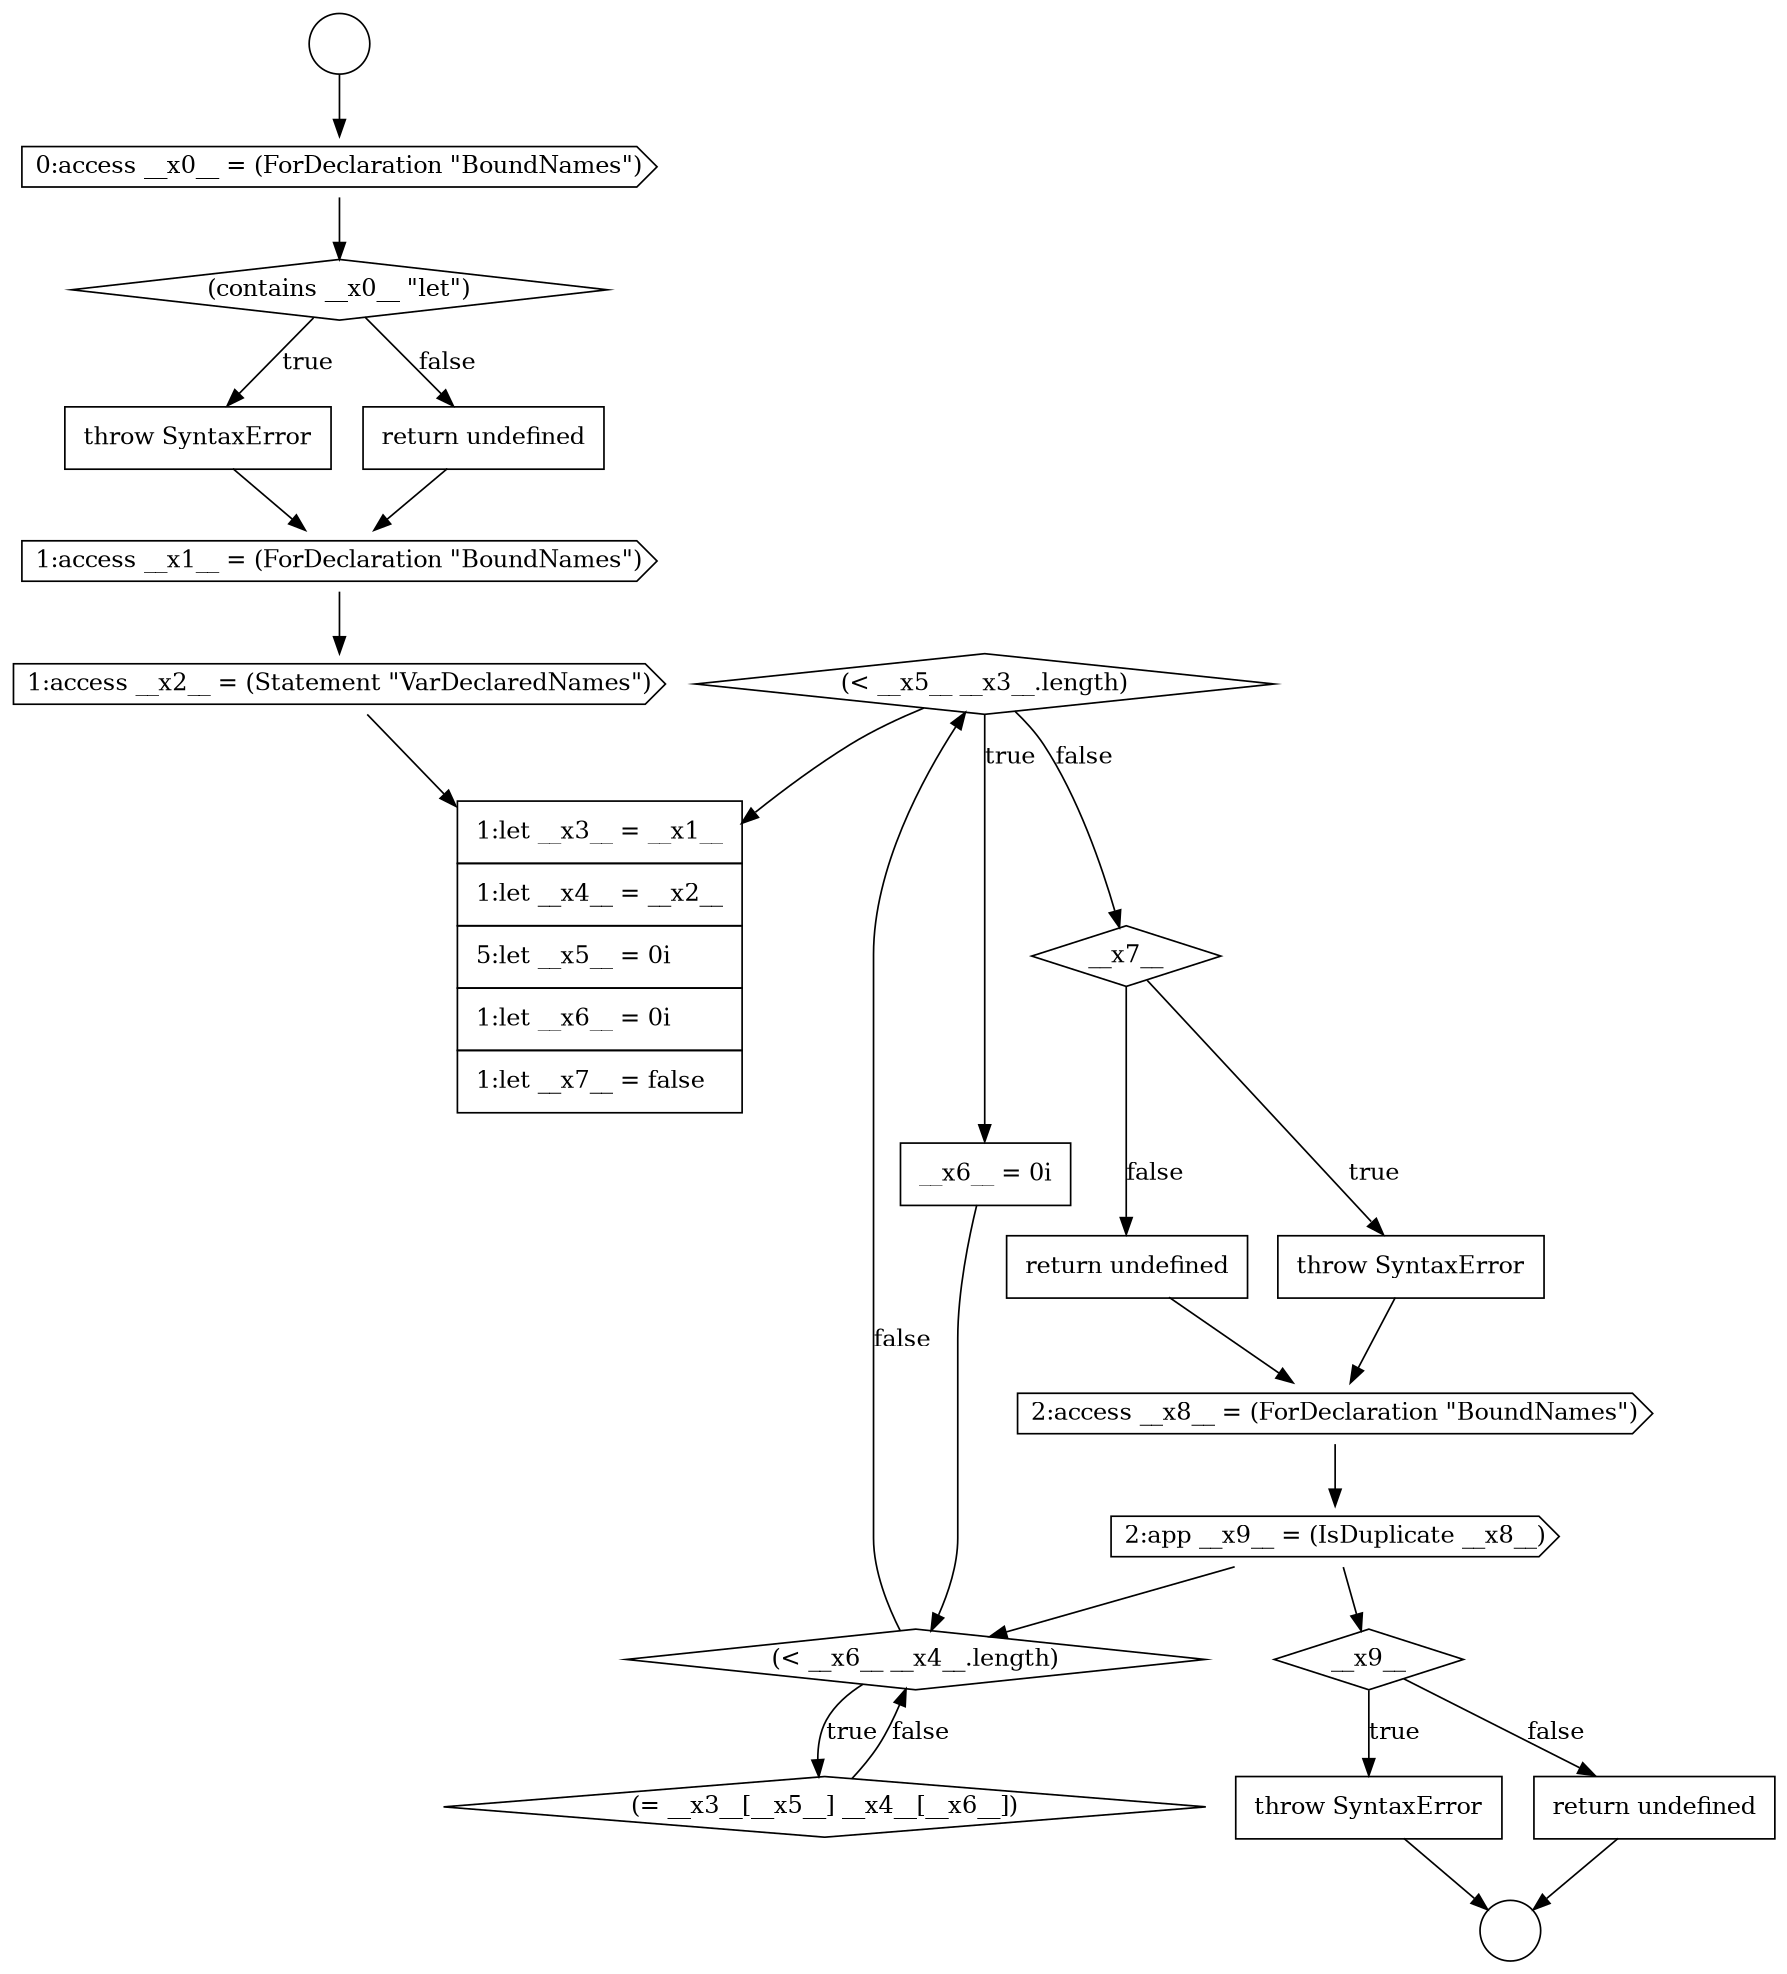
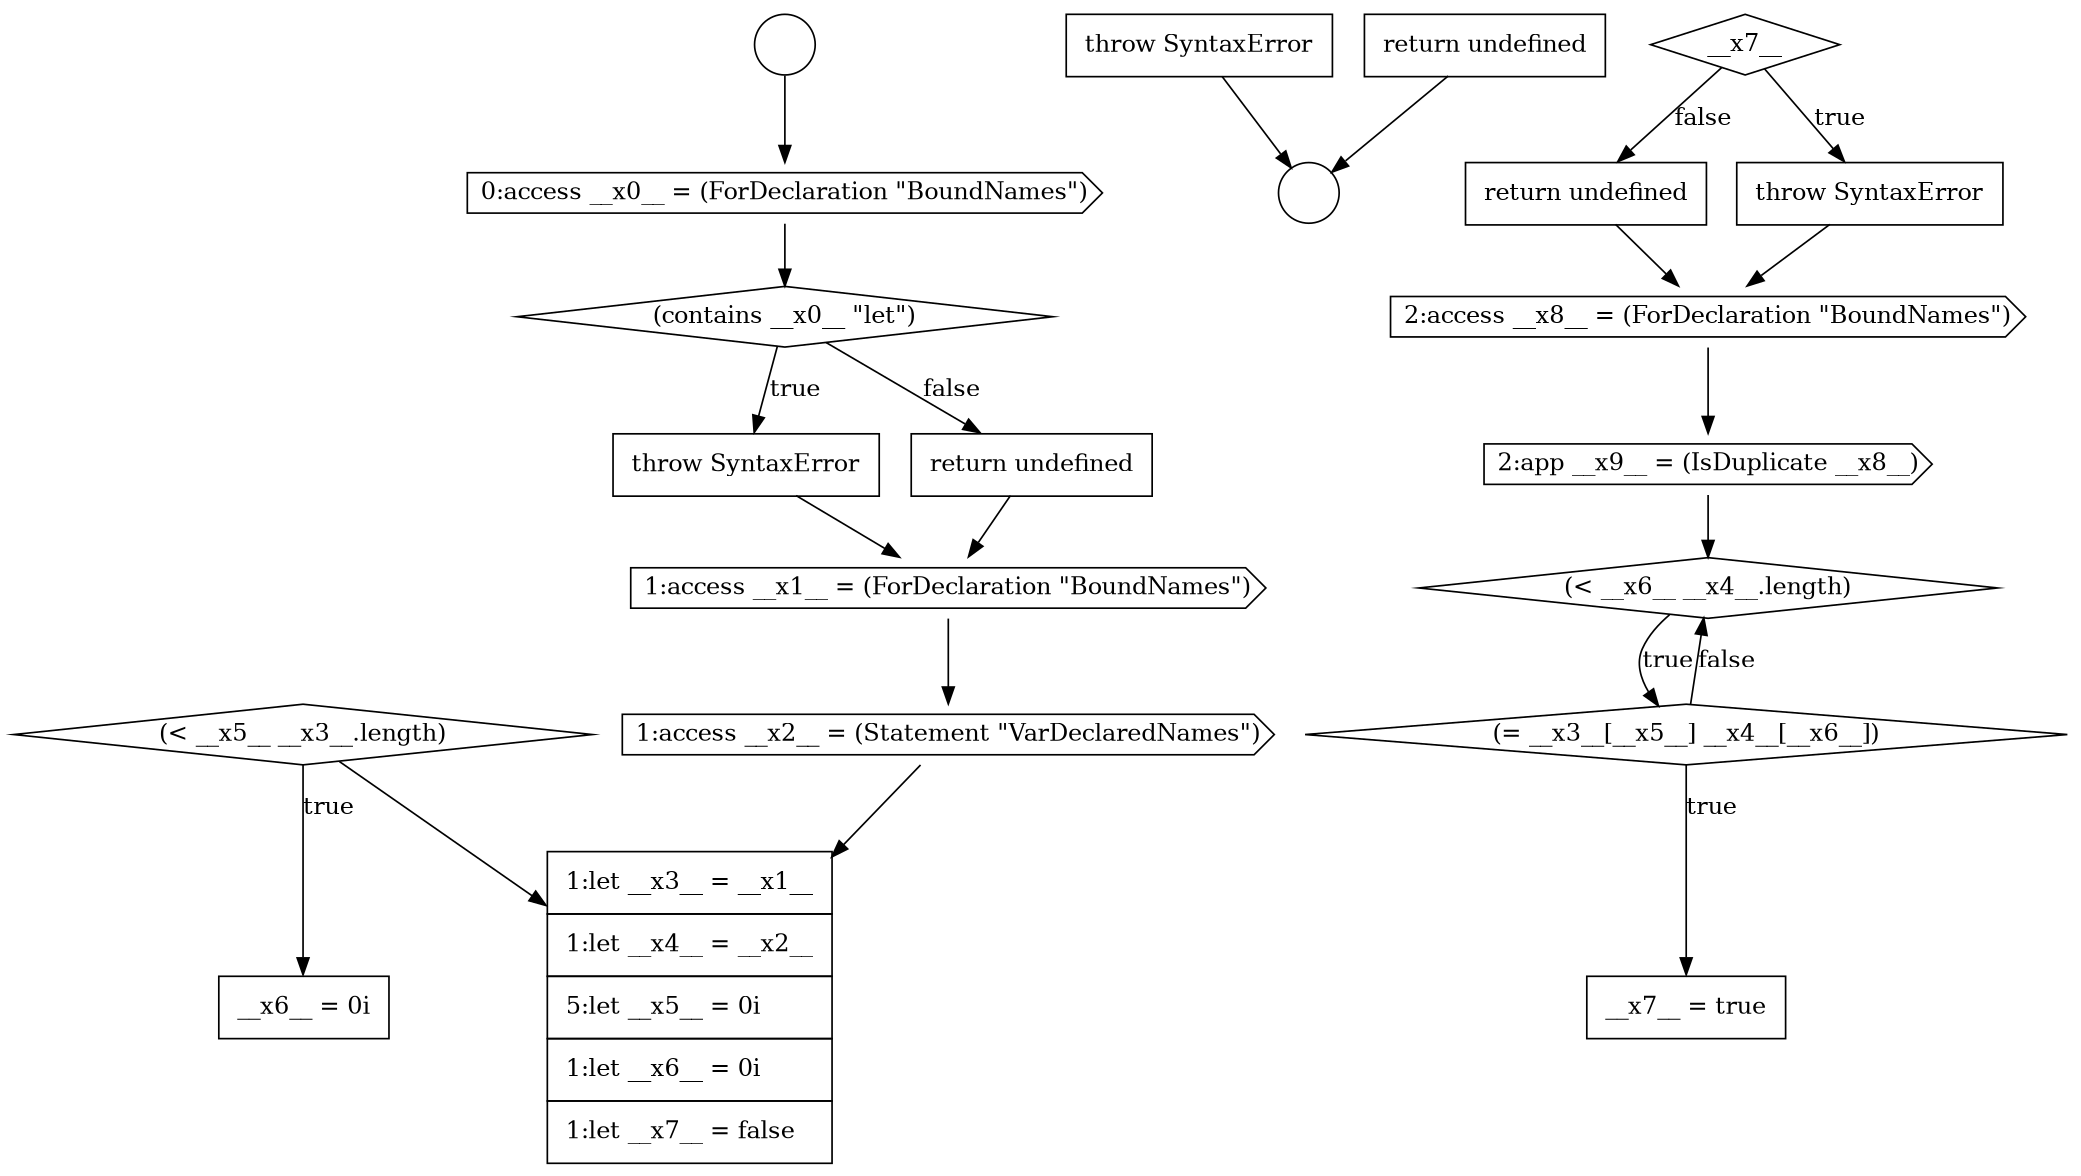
edge "(< __x5__ __x3__.length)" -> "__x7__": removed, label "false"
node "__x7__ = true": added
edge "(< __x6__ __x4__.length)" -> "(< __x5__ __x3__.length)": removed, label "false"
edge "__x6__ = 0i" -> "(< __x6__ __x4__.length)": removed
node "__x9__": removed
